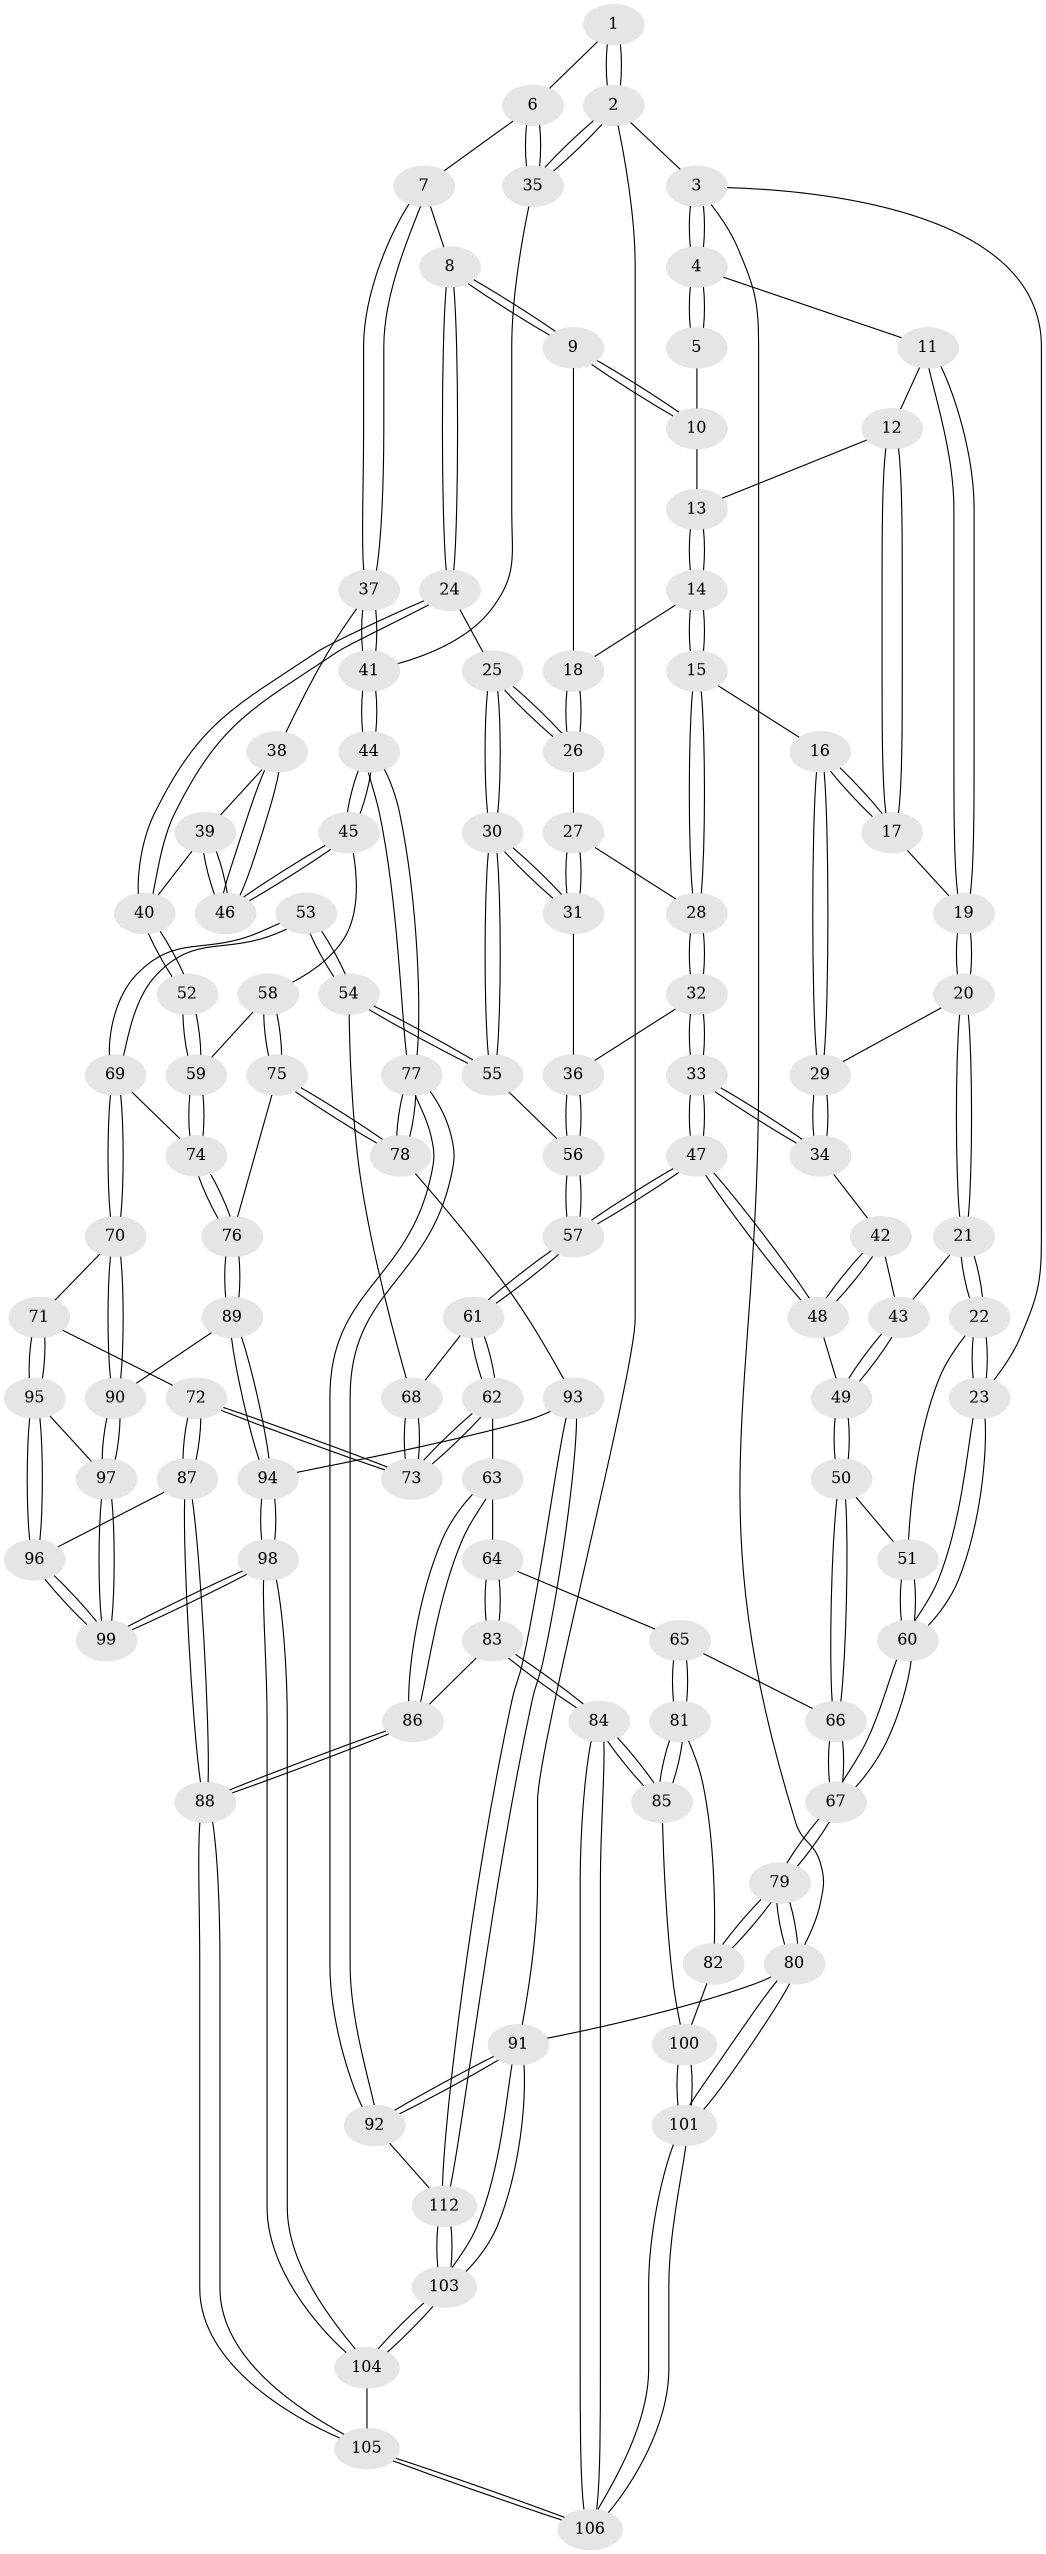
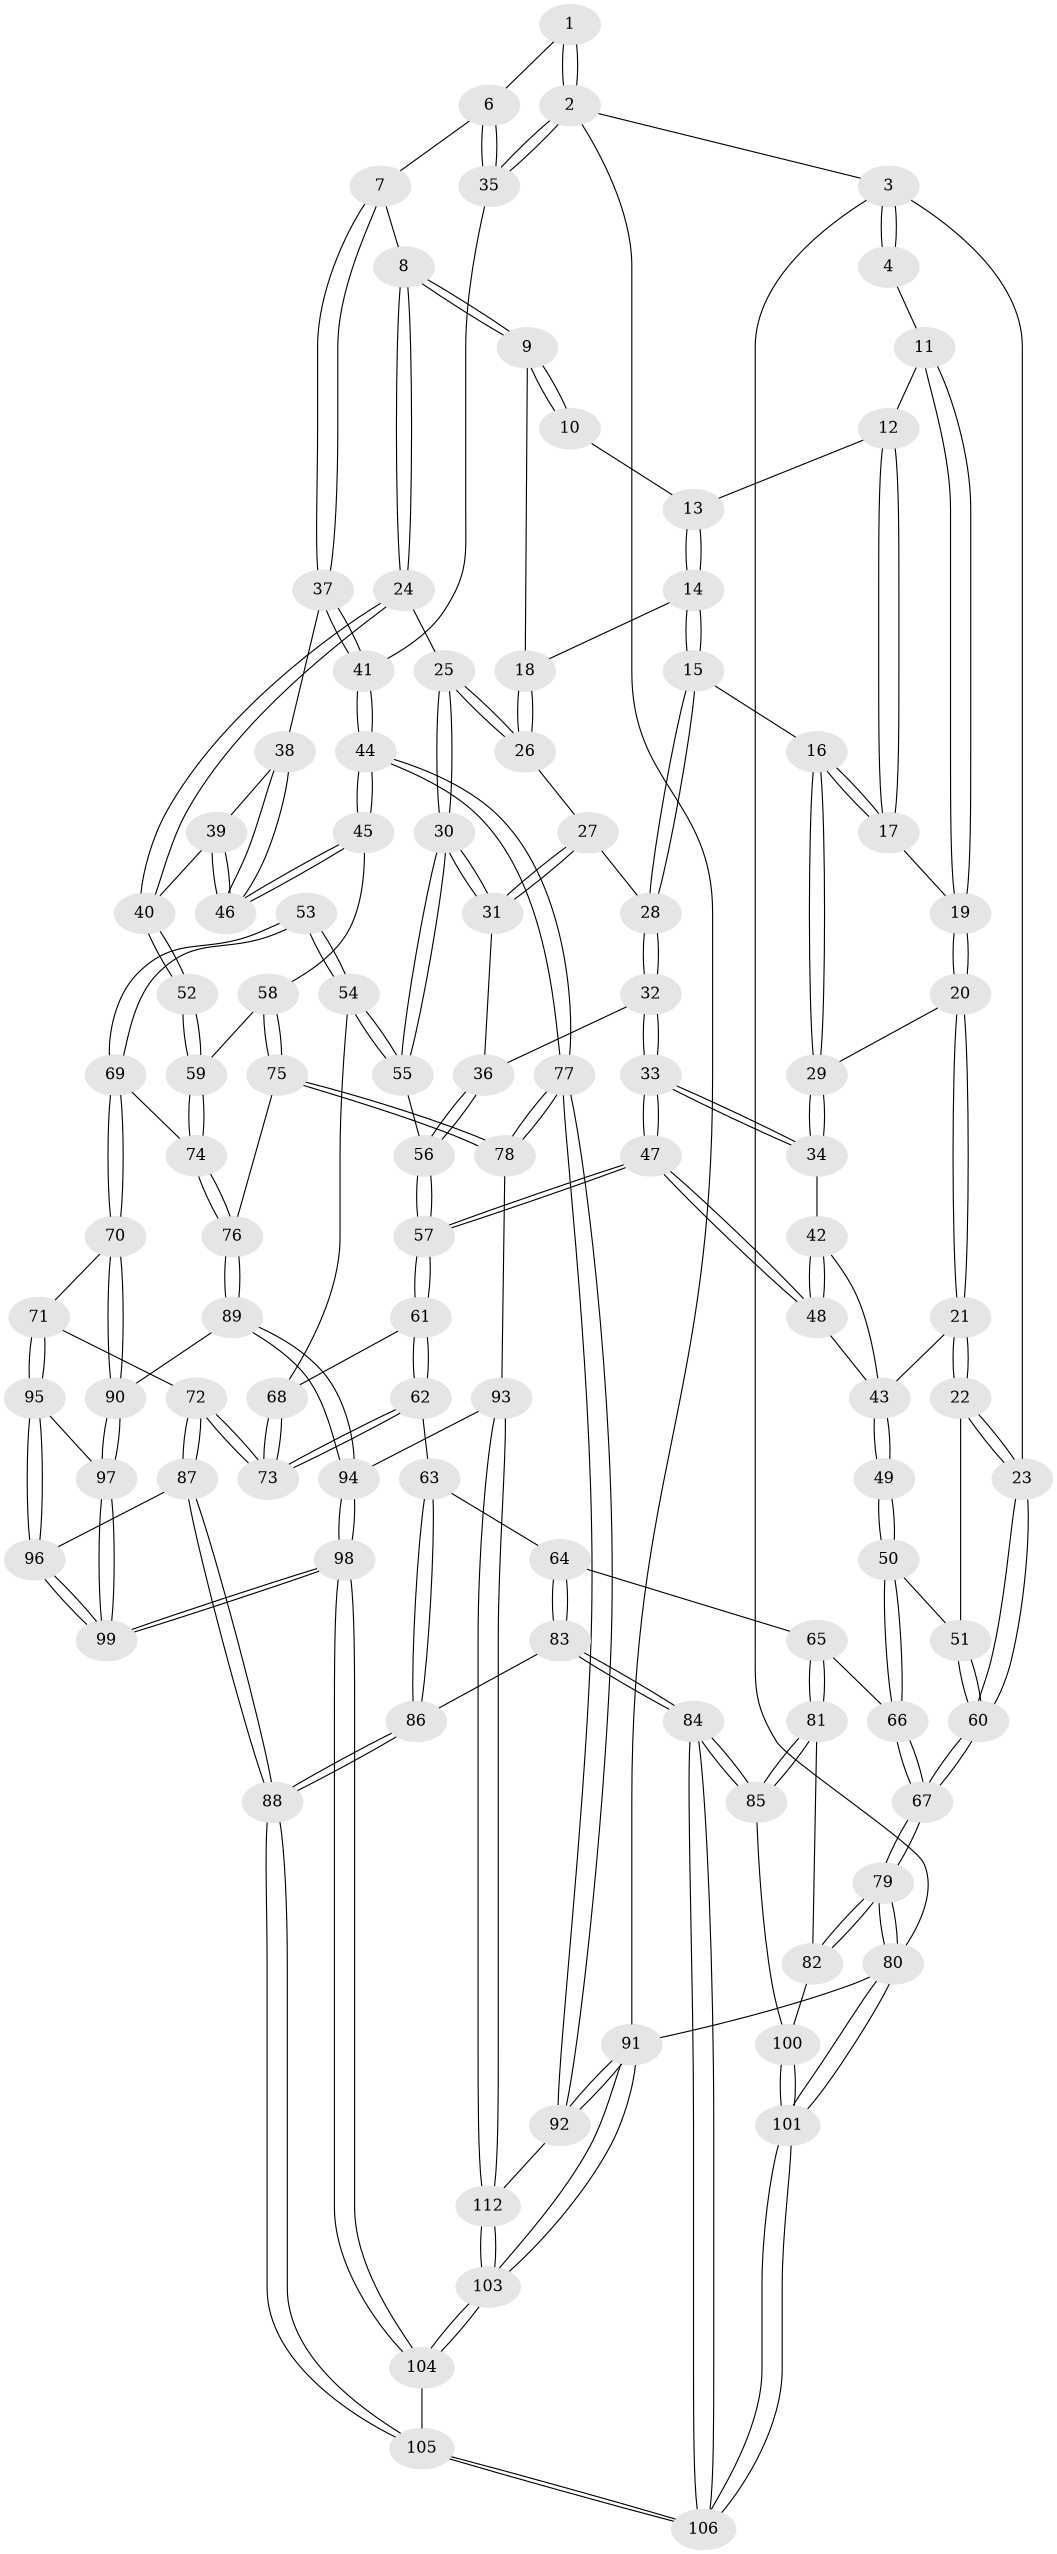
node "5": removed
edge "48" -- "49": now "48" -- "43"
